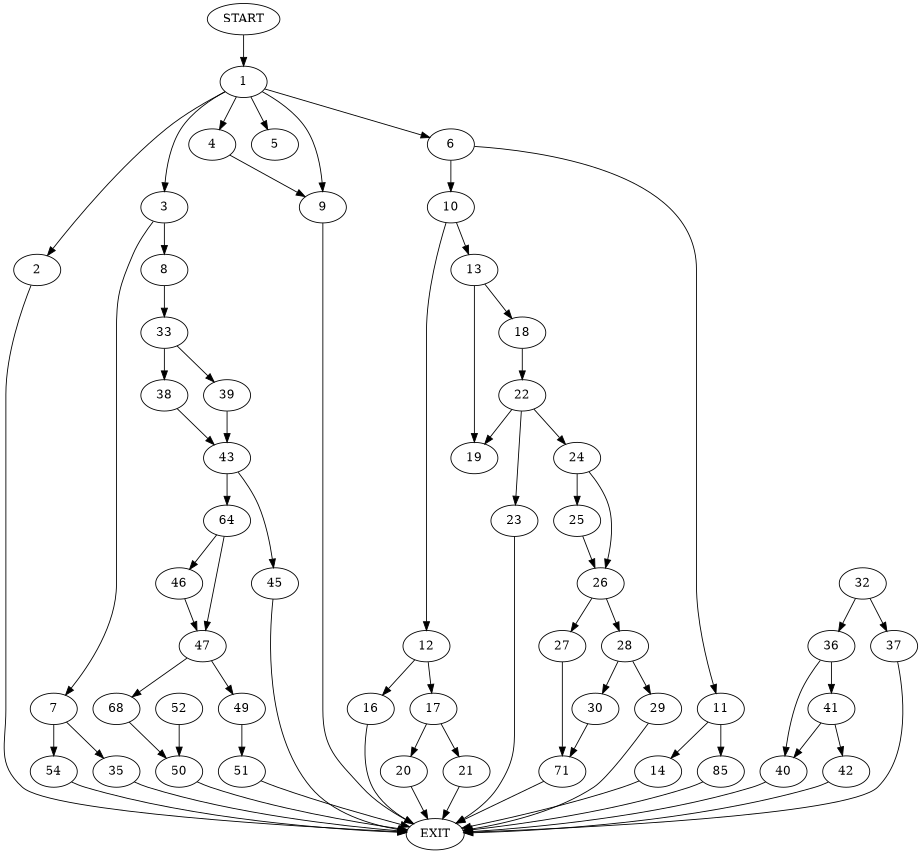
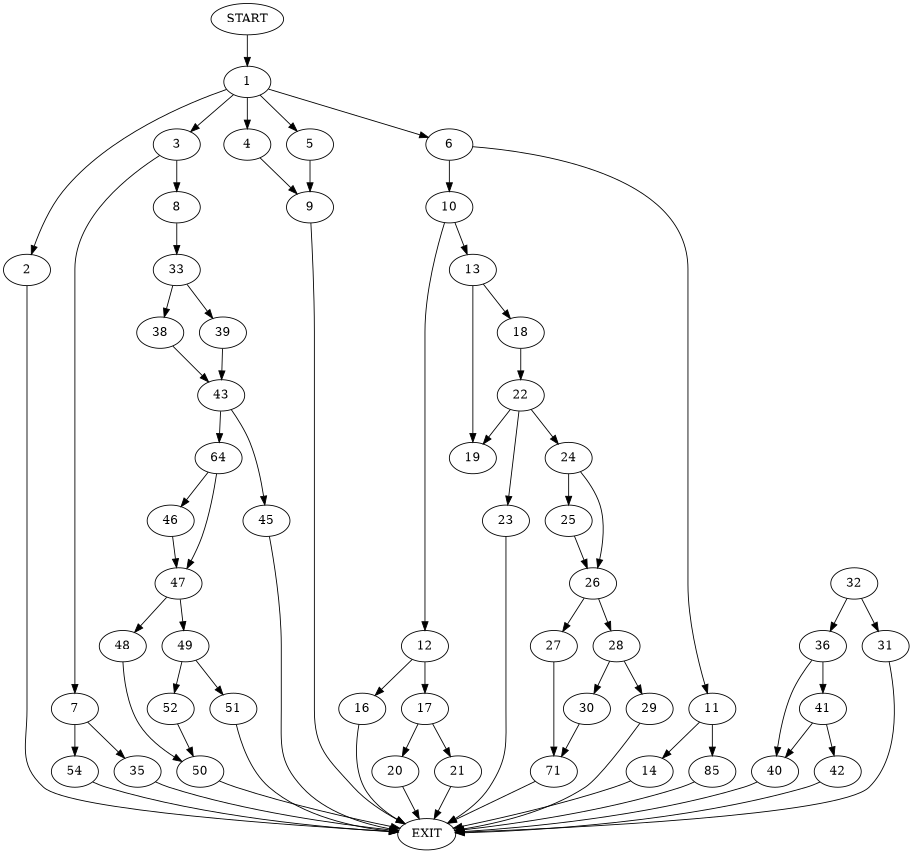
edge "1" -> "9": now "5" -> "9"
node "37": label "37" -> "31"
edge "49" -> "52": added
node "68": label "68" -> "48"
